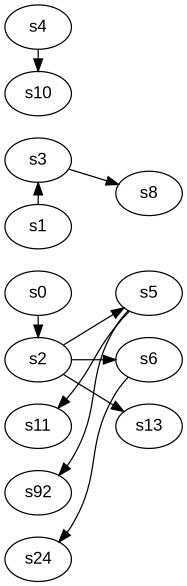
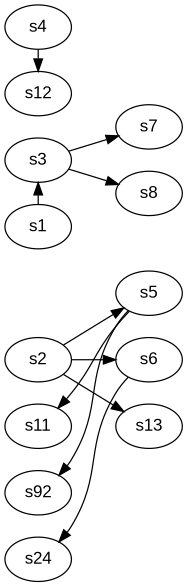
node "s10": label "s10" -> "s12"
node "s7": added
node "s0": removed
